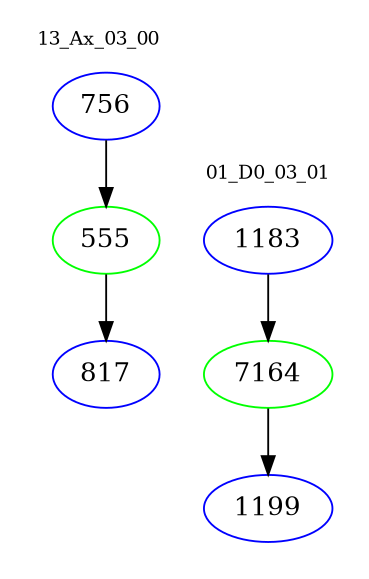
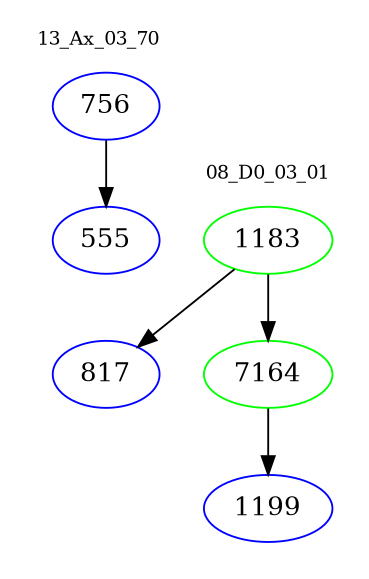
cluster "13_Ax_03_00": label "13_Ax_03_00" -> "13_Ax_03_70"
cluster "01_D0_03_01": label "01_D0_03_01" -> "08_D0_03_01"
node "555": color green -> blue
node "1183": color blue -> green
edge "555" -> "817": now "1183" -> "817"
